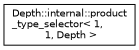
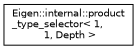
node "Depth::internal::product _type_selector< 1, 1, Depth >": label "Depth::internal::product _type_selector< 1, 1, Depth >" -> "Eigen::internal::product _type_selector< 1, 1, Depth >"
